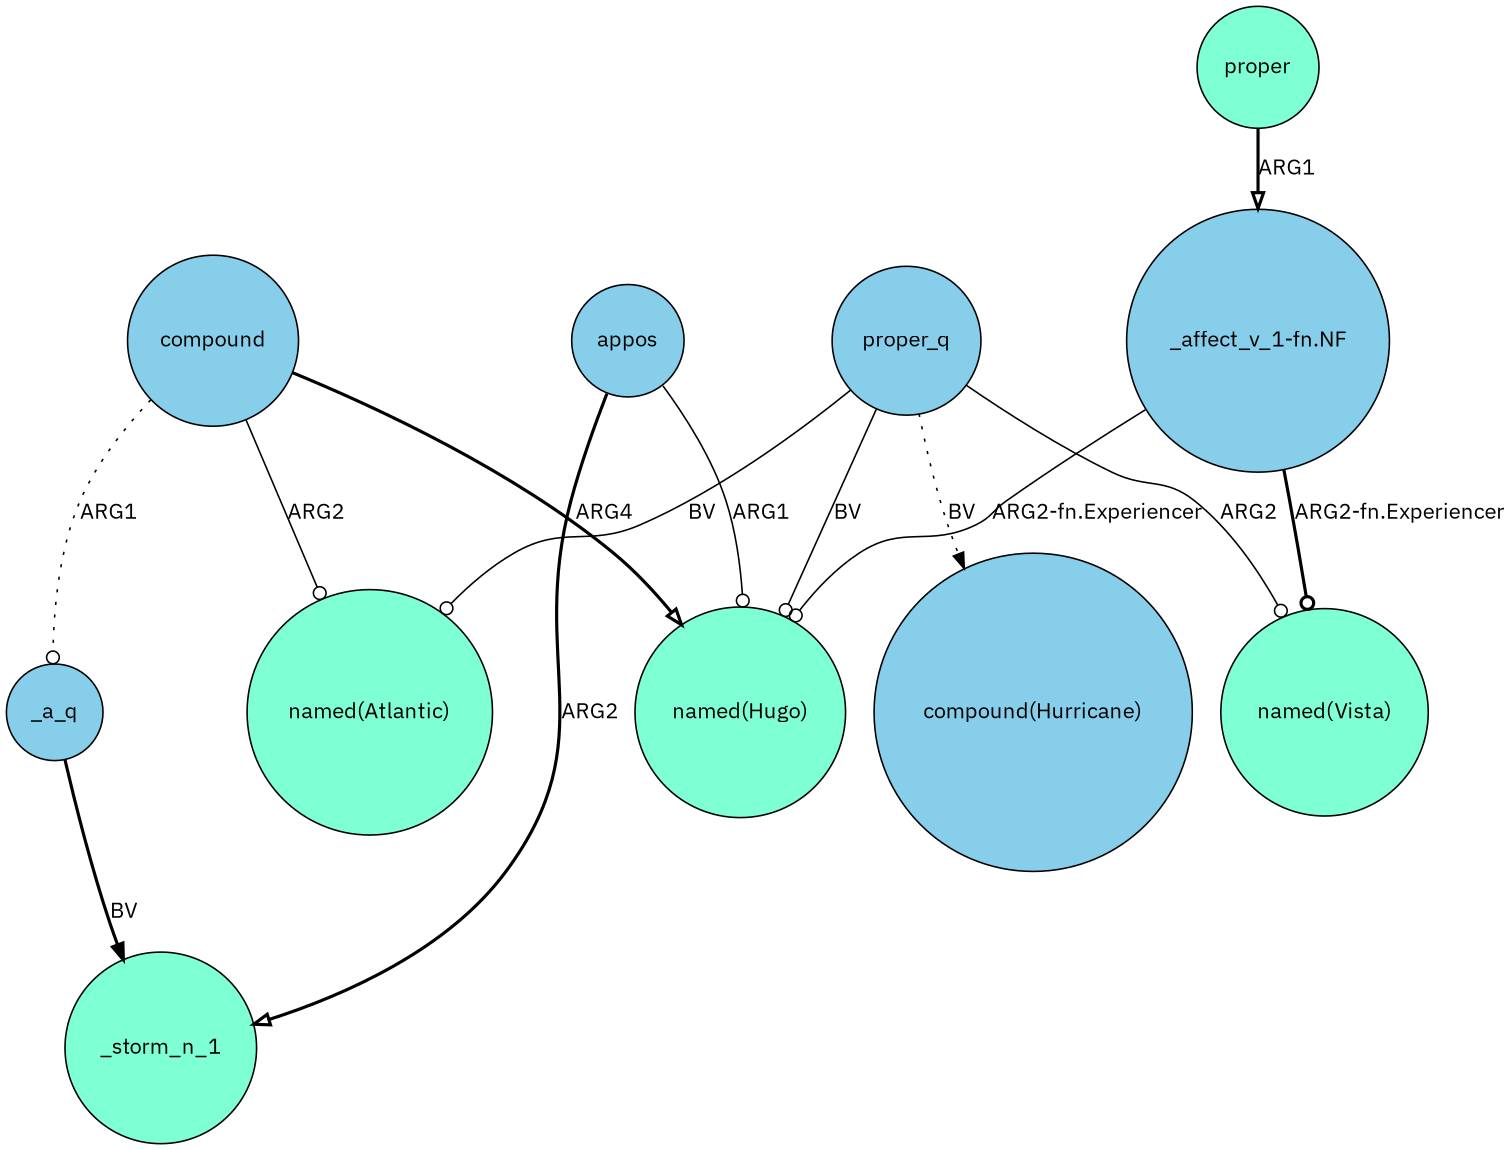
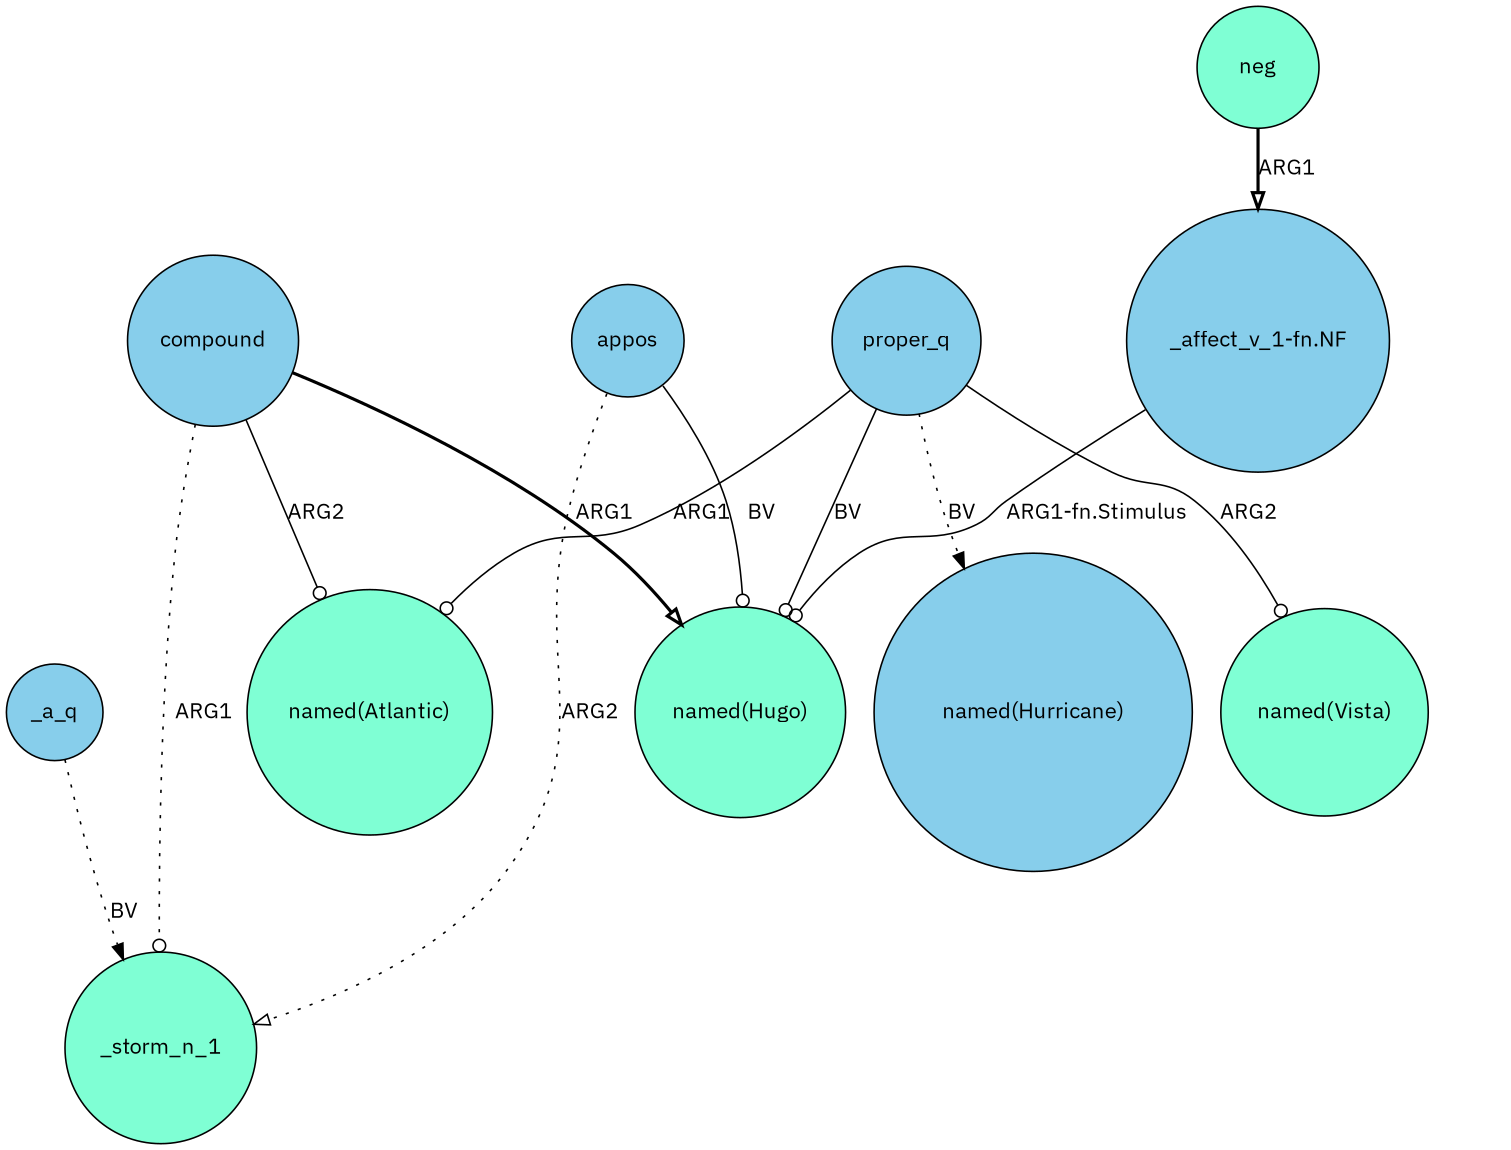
node "proper": label "proper" -> "neg"
edge "compound" -> "named(Hugo)": label "ARG4" -> "ARG1"
edge "proper_q" -> "named(Atlantic)": label "BV" -> "ARG1"
edge "appos" -> "named(Hugo)": label "ARG1" -> "BV"
edge "_affect_v_1-fn.NF" -> "named(Hugo)": label "ARG2-fn.Experiencer" -> "ARG1-fn.Stimulus"
edge "compound" -> "_a_q": now "compound" -> "_storm_n_1"
edge "_affect_v_1-fn.NF" -> "named(Vista)": removed, label "ARG2-fn.Experiencer"
node "compound(Hurricane)": label "compound(Hurricane)" -> "named(Hurricane)"
edge "appos" -> "_storm_n_1": style bold -> dotted
edge "_a_q" -> "_storm_n_1": style bold -> dotted
